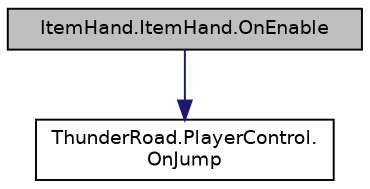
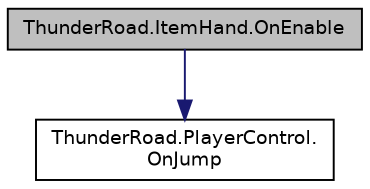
node "ItemHand.ItemHand.OnEnable": label "ItemHand.ItemHand.OnEnable" -> "ThunderRoad.ItemHand.OnEnable"
